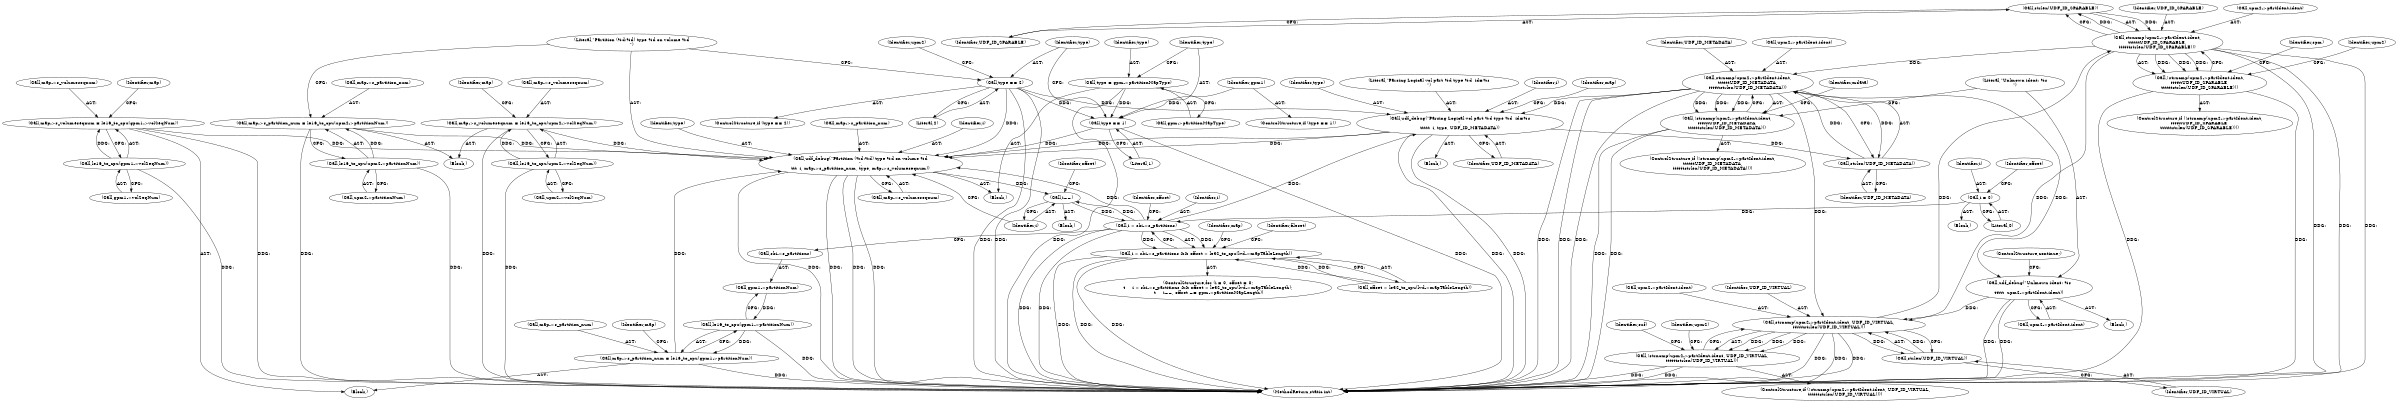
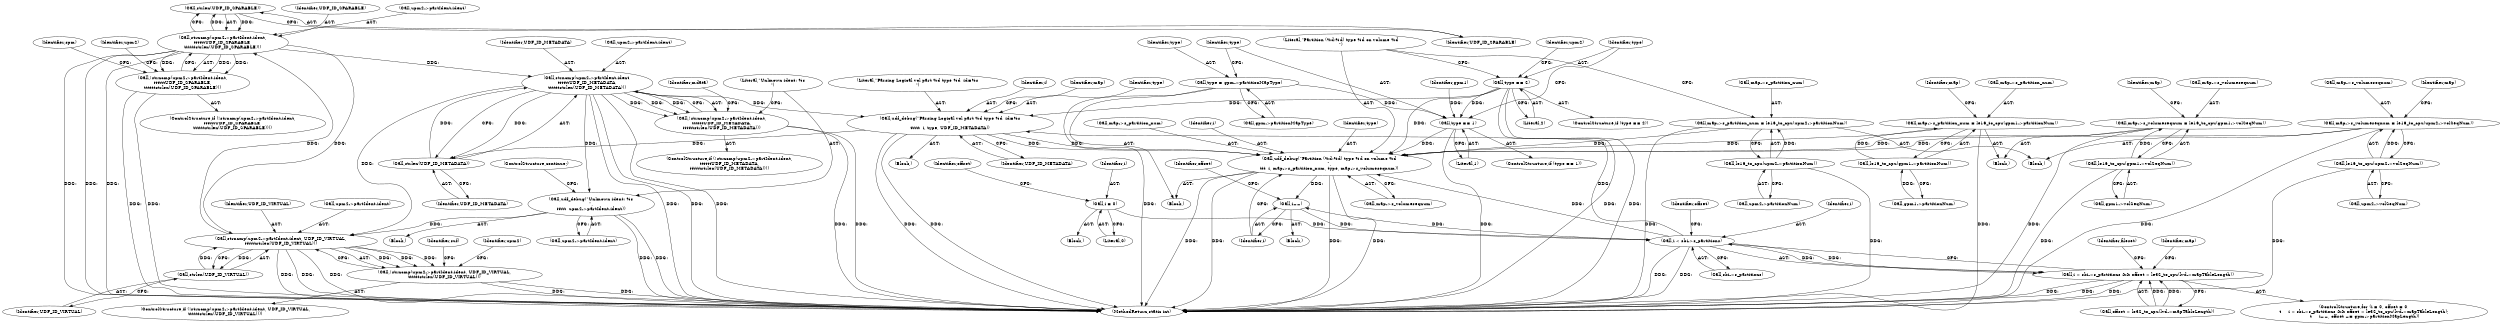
edge "(Identifier,gpm1)" -> "(ControlStructure,if (type == 1))": now "(Call,type == 1)" -> "(ControlStructure,if (type == 1))"
edge "(Call,sbi->s_partitions)" -> "(Call,gpm1->partitionNum)": now "(Call,sbi->s_partitions)" -> "(Call,i < sbi->s_partitions)"
edge "(Call,le16_to_cpu(gpm1->partitionNum))" -> "(MethodReturn,static int)": removed, label "DDG:"
